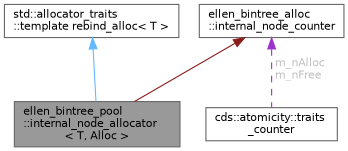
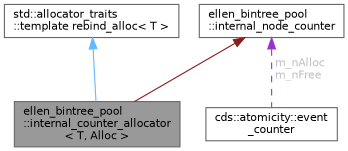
node "ellen_bintree_alloc ::internal_node_counter": label "ellen_bintree_alloc ::internal_node_counter" -> "ellen_bintree_pool ::internal_node_counter"
node "ellen_bintree_pool ::internal_node_allocator < T, Alloc >": label "ellen_bintree_pool ::internal_node_allocator < T, Alloc >" -> "ellen_bintree_pool ::internal_counter_allocator < T, Alloc >"
node "cds::atomicity::traits _counter": label "cds::atomicity::traits _counter" -> "cds::atomicity::event _counter"
